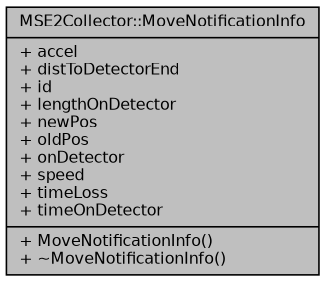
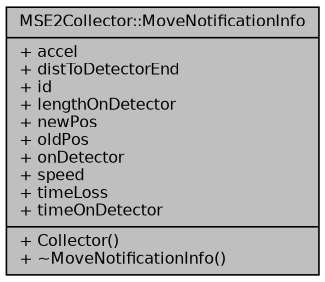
node "MSE2Collector::MoveNotificationInfo": text "+ MoveNotificationInfo()" -> "+ Collector()"
